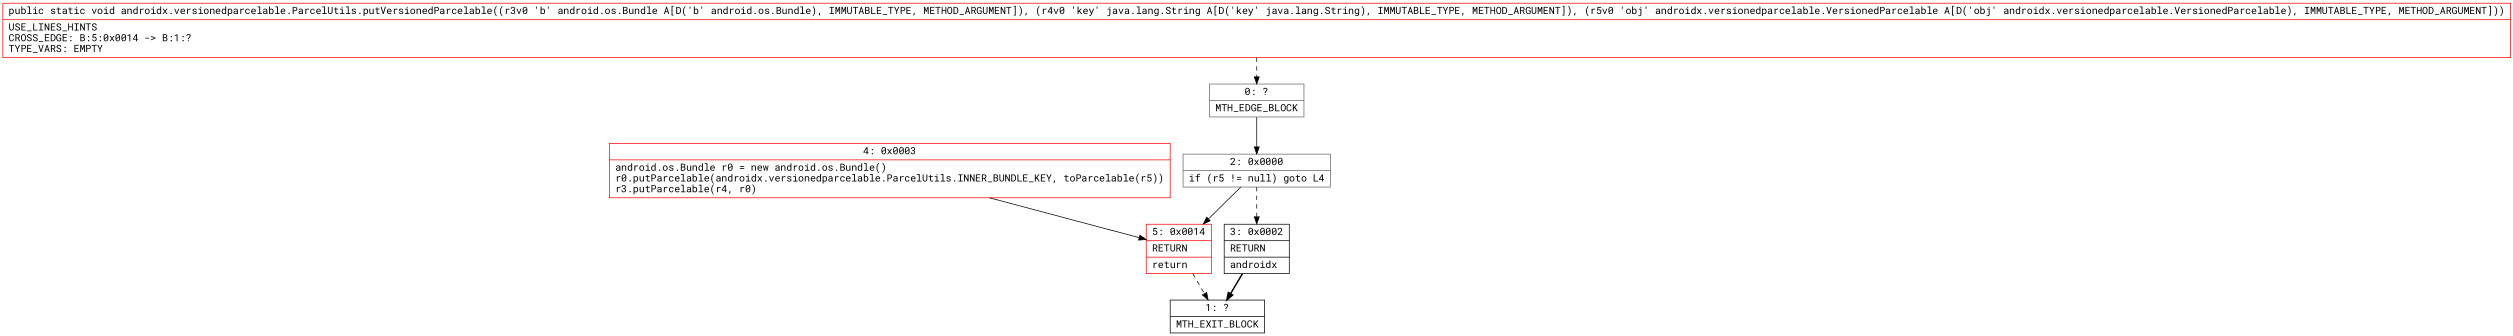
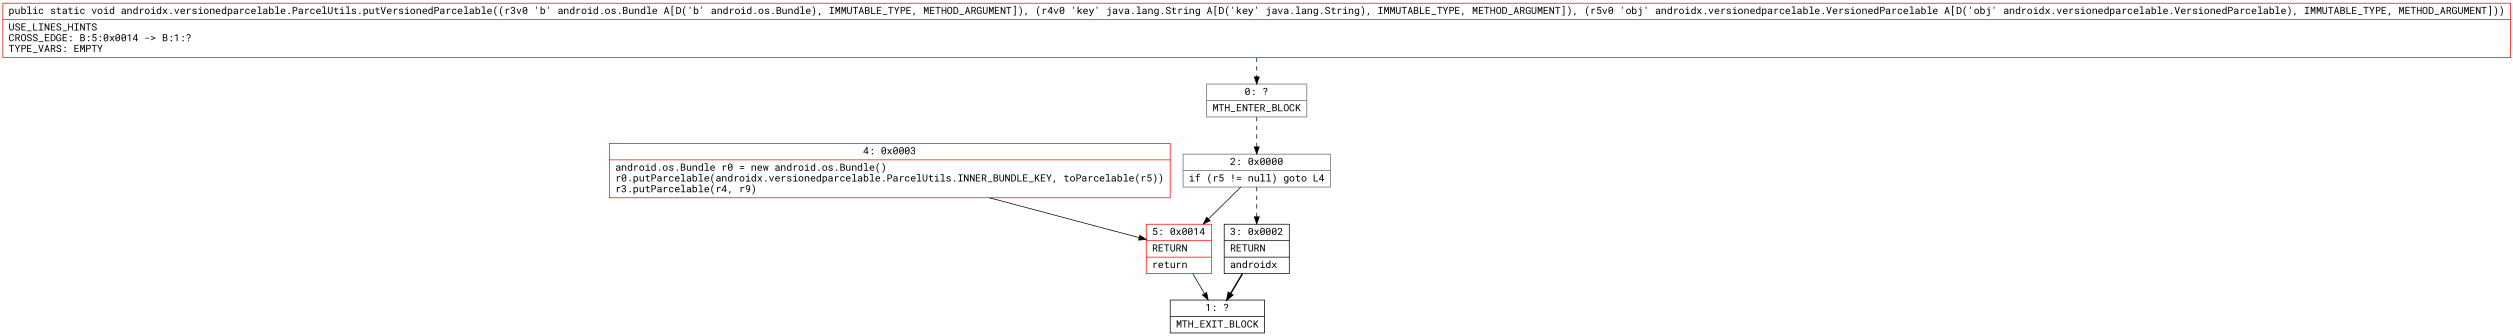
node "0: ?": text "MTH_EDGE_BLOCK" -> "MTH_ENTER_BLOCK"
edge "0: ?" -> "2: 0x0000": style solid -> dashed
node "4: 0x0003": text "r3.putParcelable(r4, r0)" -> "r3.putParcelable(r4, r9)"
edge "5: 0x0014" -> "1: ?": style dashed -> solid
